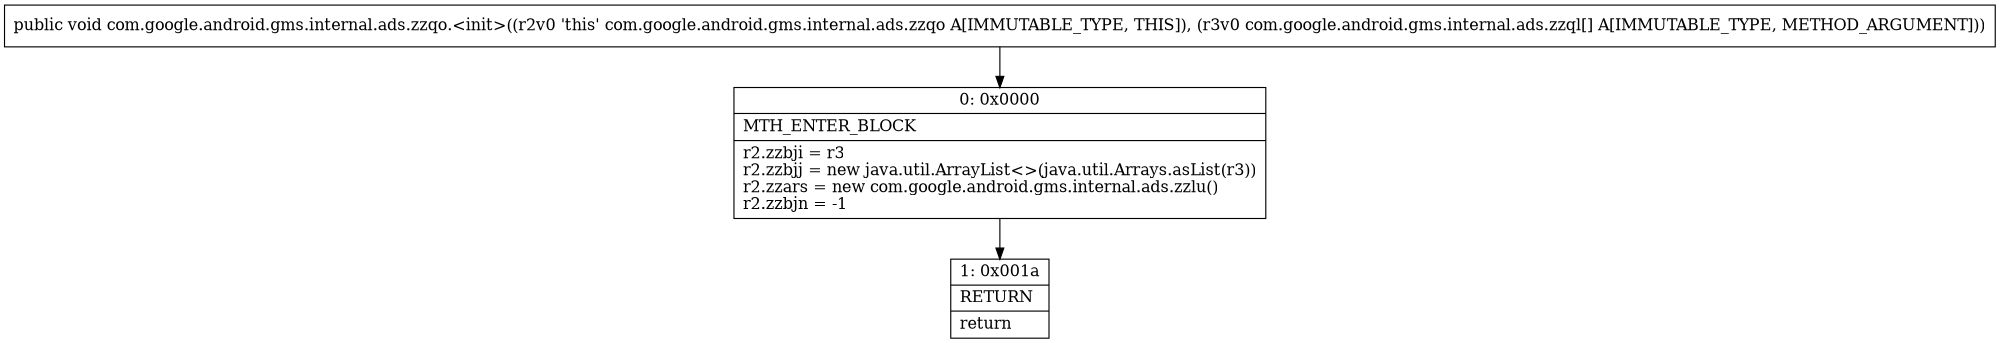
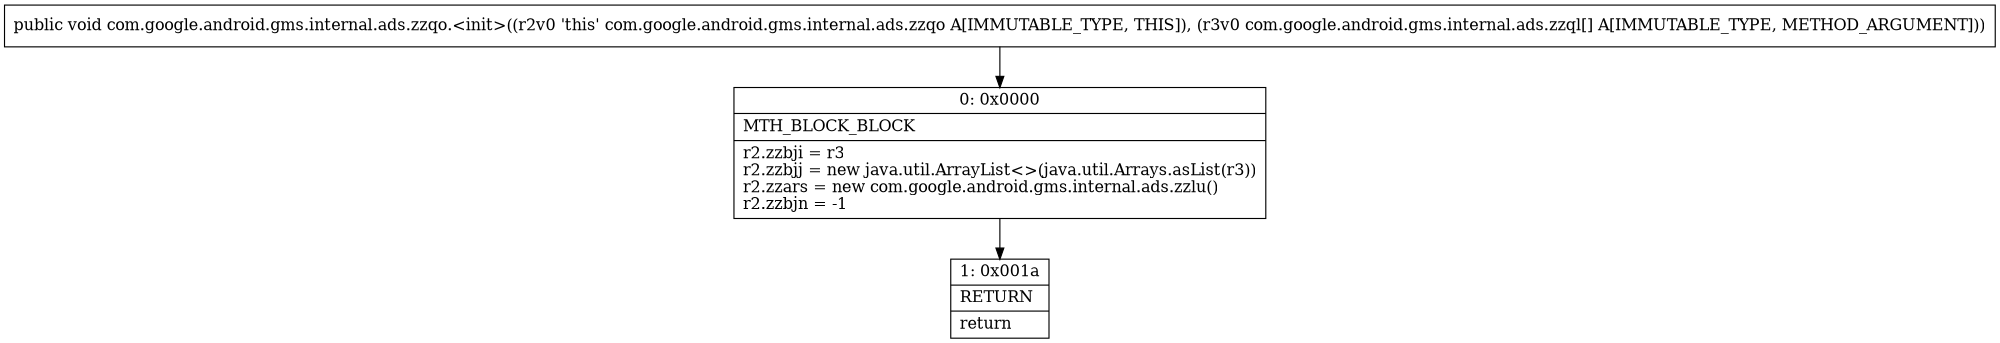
node "0: 0x0000": text "MTH_ENTER_BLOCK" -> "MTH_BLOCK_BLOCK"
